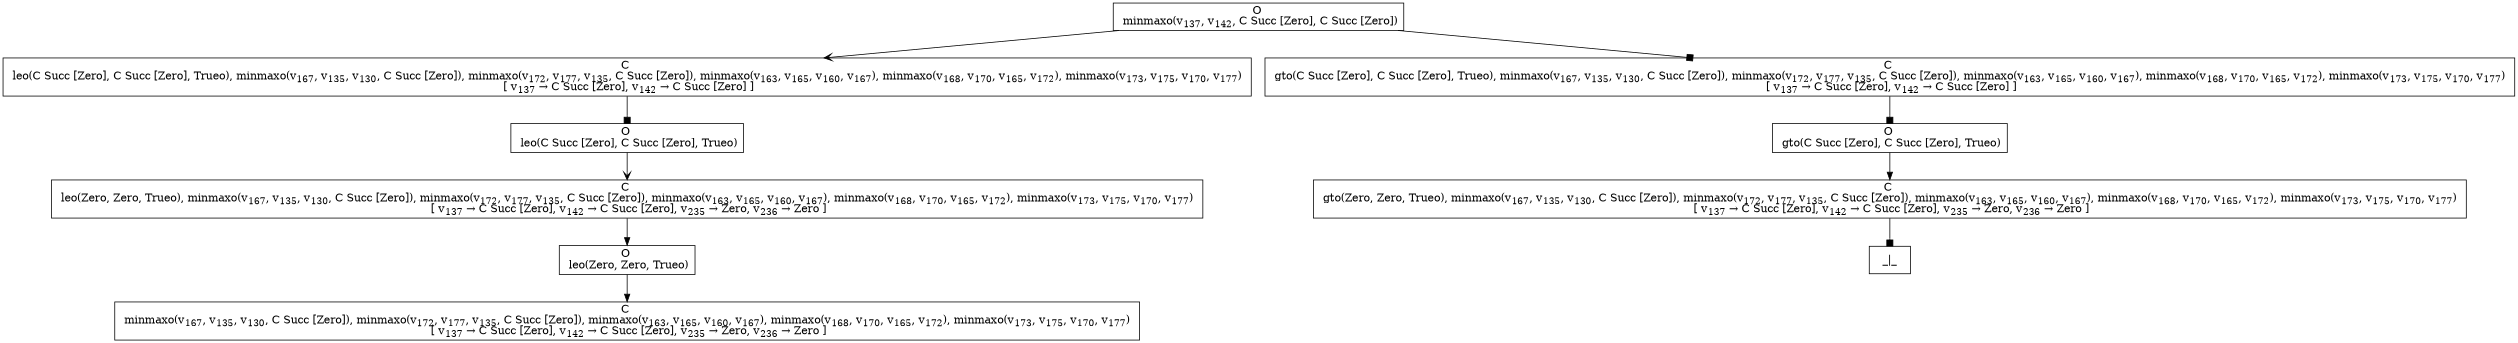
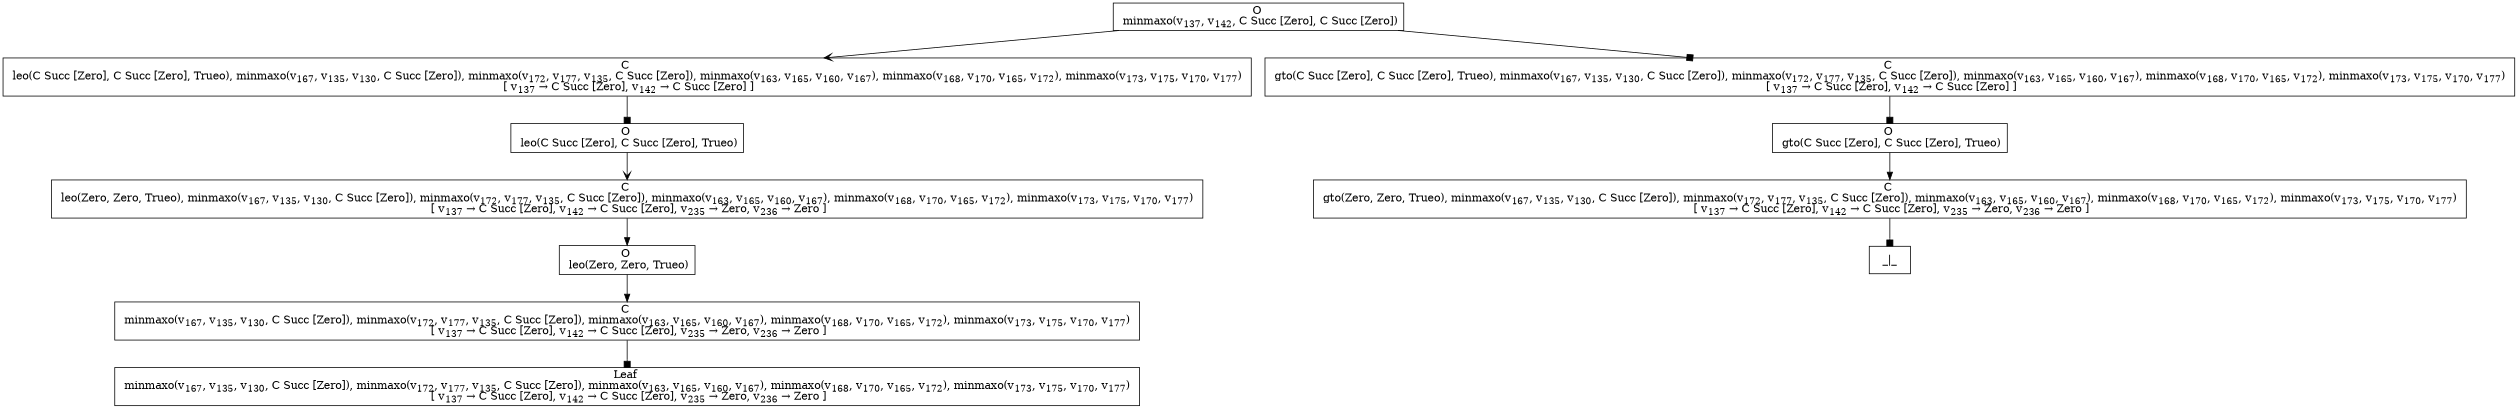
node "Leaf": added
